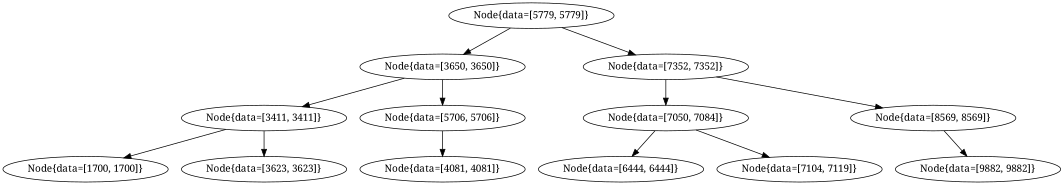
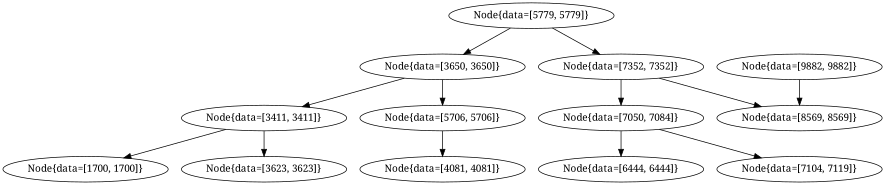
edge "Node{data=[8569, 8569]}" -> "Node{data=[9882, 9882]}": reversed
